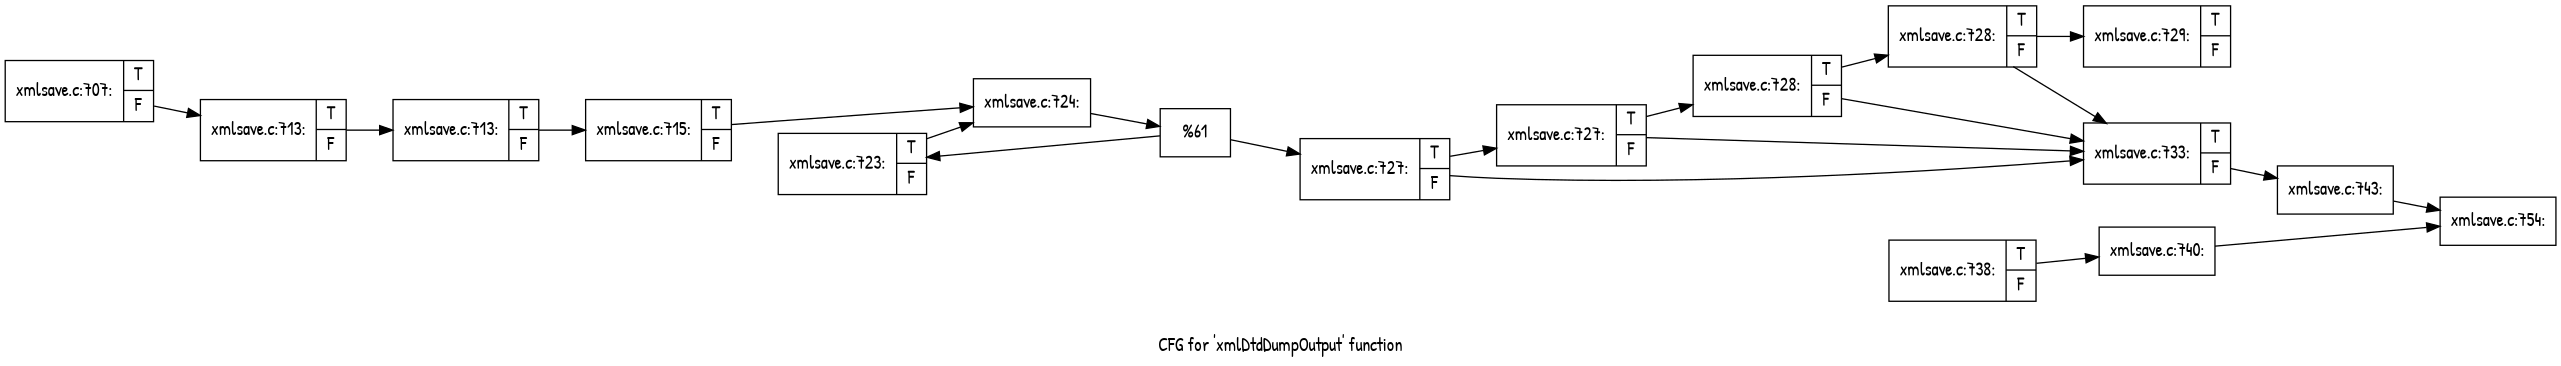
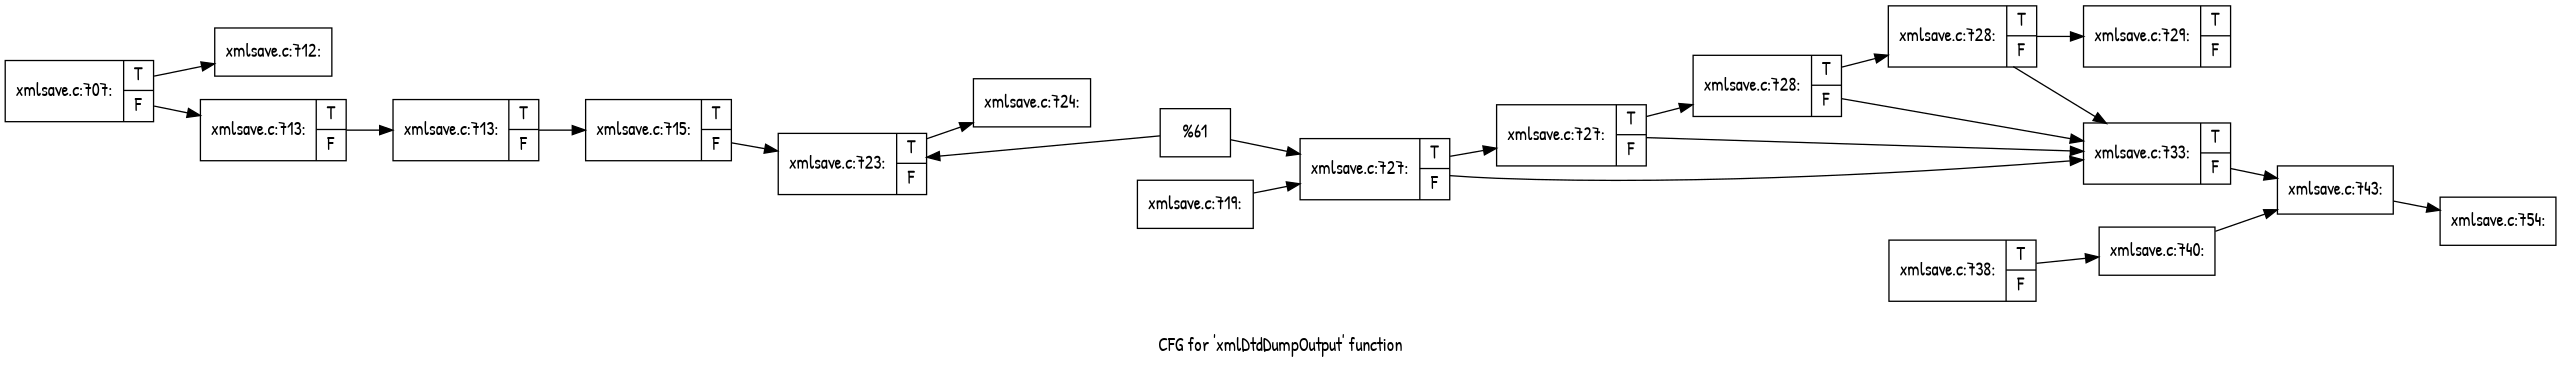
node "xmlsave.c:712:": added
edge "xmlsave.c:715:" -> "xmlsave.c:724:": now "xmlsave.c:715:" -> "xmlsave.c:723:"
edge "xmlsave.c:724:" -> "%61": removed
node "xmlsave.c:719:": added
edge "xmlsave.c:740:" -> "xmlsave.c:754:": now "xmlsave.c:740:" -> "xmlsave.c:743:"
